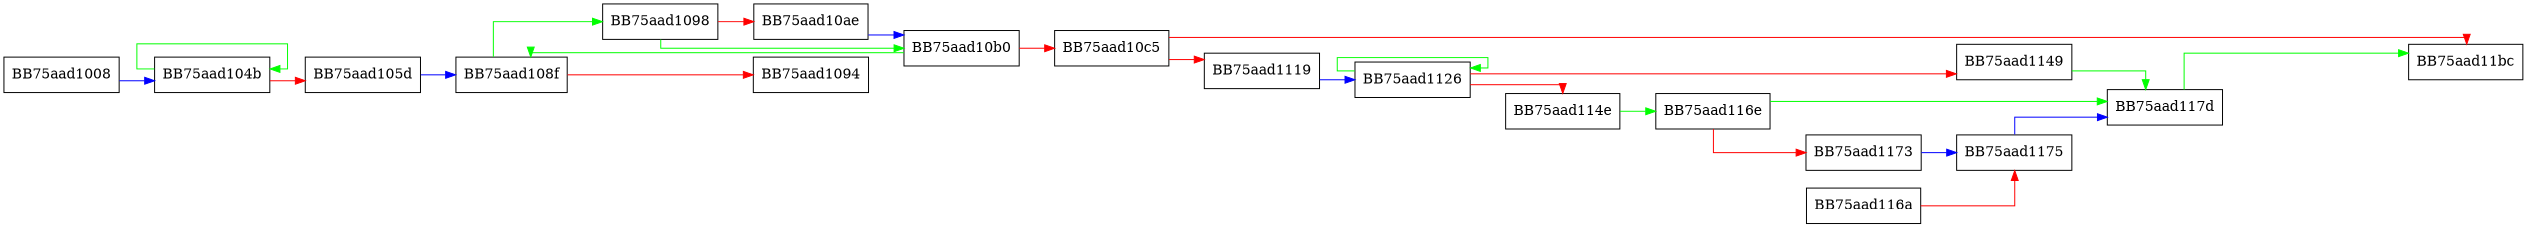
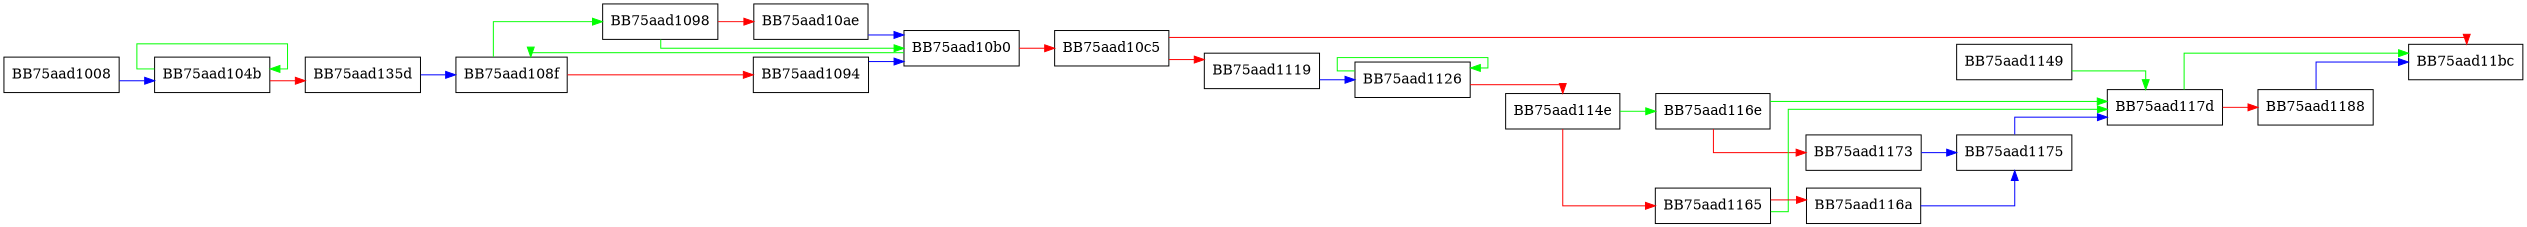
edge "BB75aad1094" -> "BB75aad10b0": added
edge "BB75aad1126" -> "BB75aad1149": removed
node "BB75aad105d": label "BB75aad105d" -> "BB75aad135d"
node "BB75aad1188": added
node "BB75aad1165": added
edge "BB75aad116a" -> "BB75aad1175": color red -> blue
